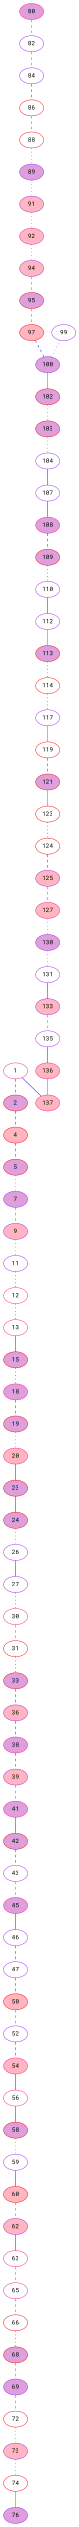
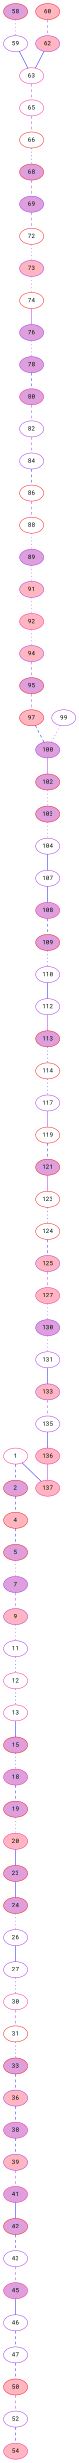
node "78": added
node "56": removed
edge "59" -- "60": now "59" -- "63"
